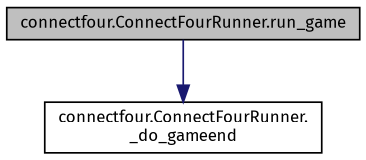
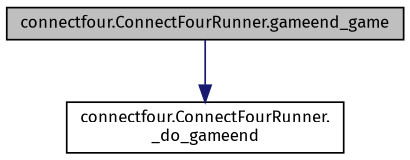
node "connectfour.ConnectFourRunner.run_game": label "connectfour.ConnectFourRunner.run_game" -> "connectfour.ConnectFourRunner.gameend_game"
